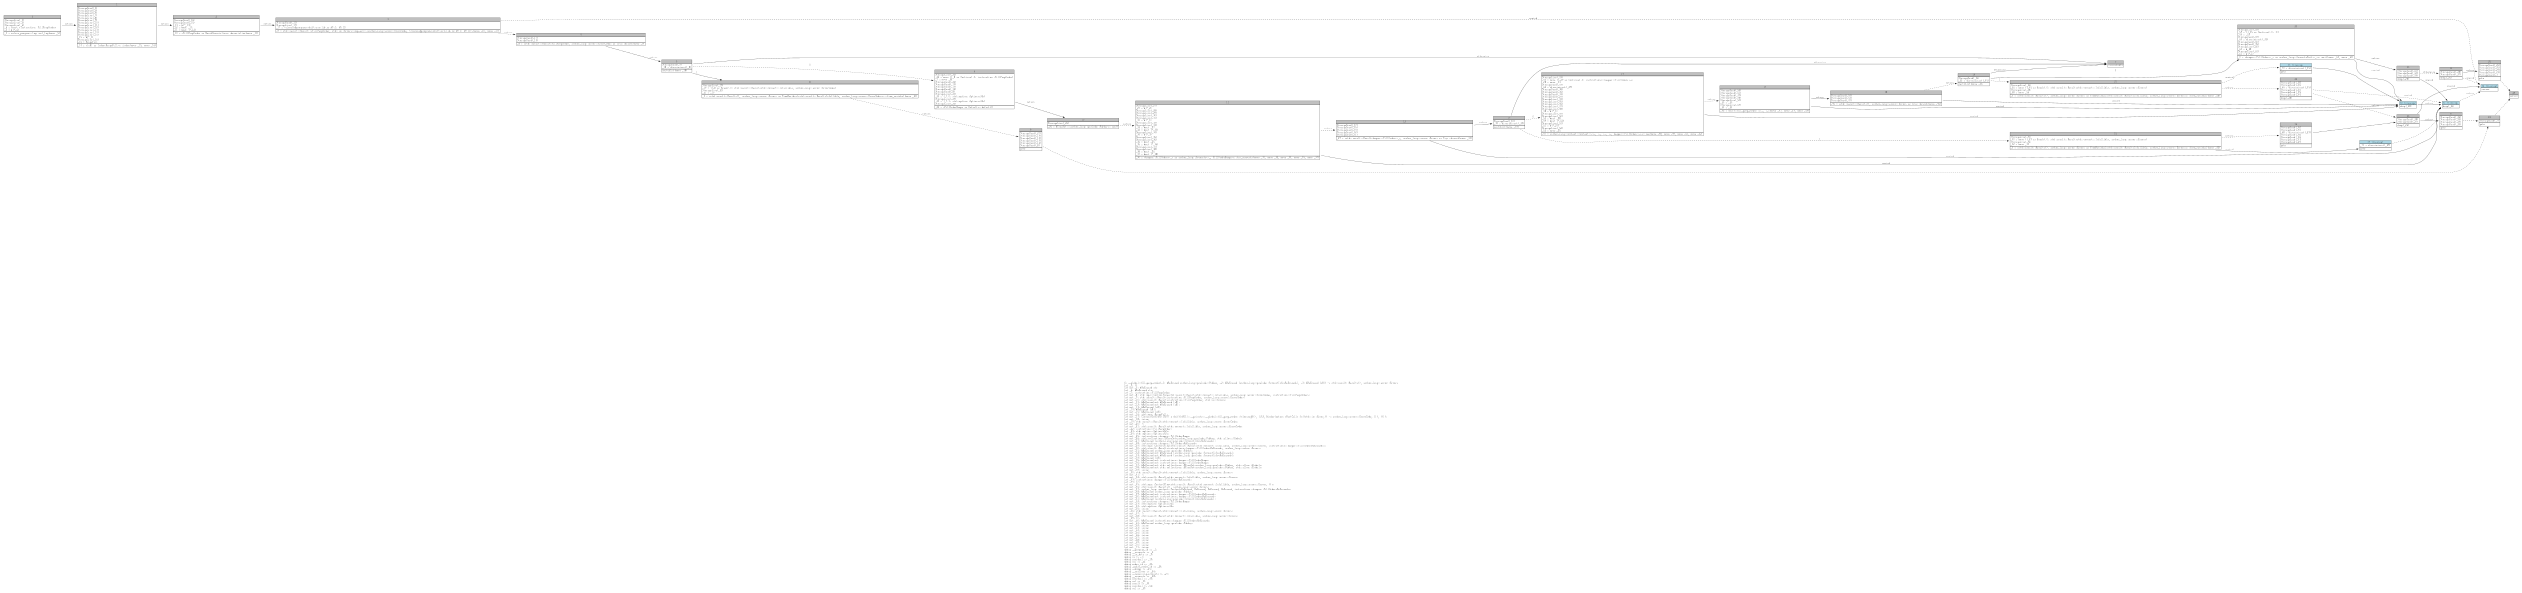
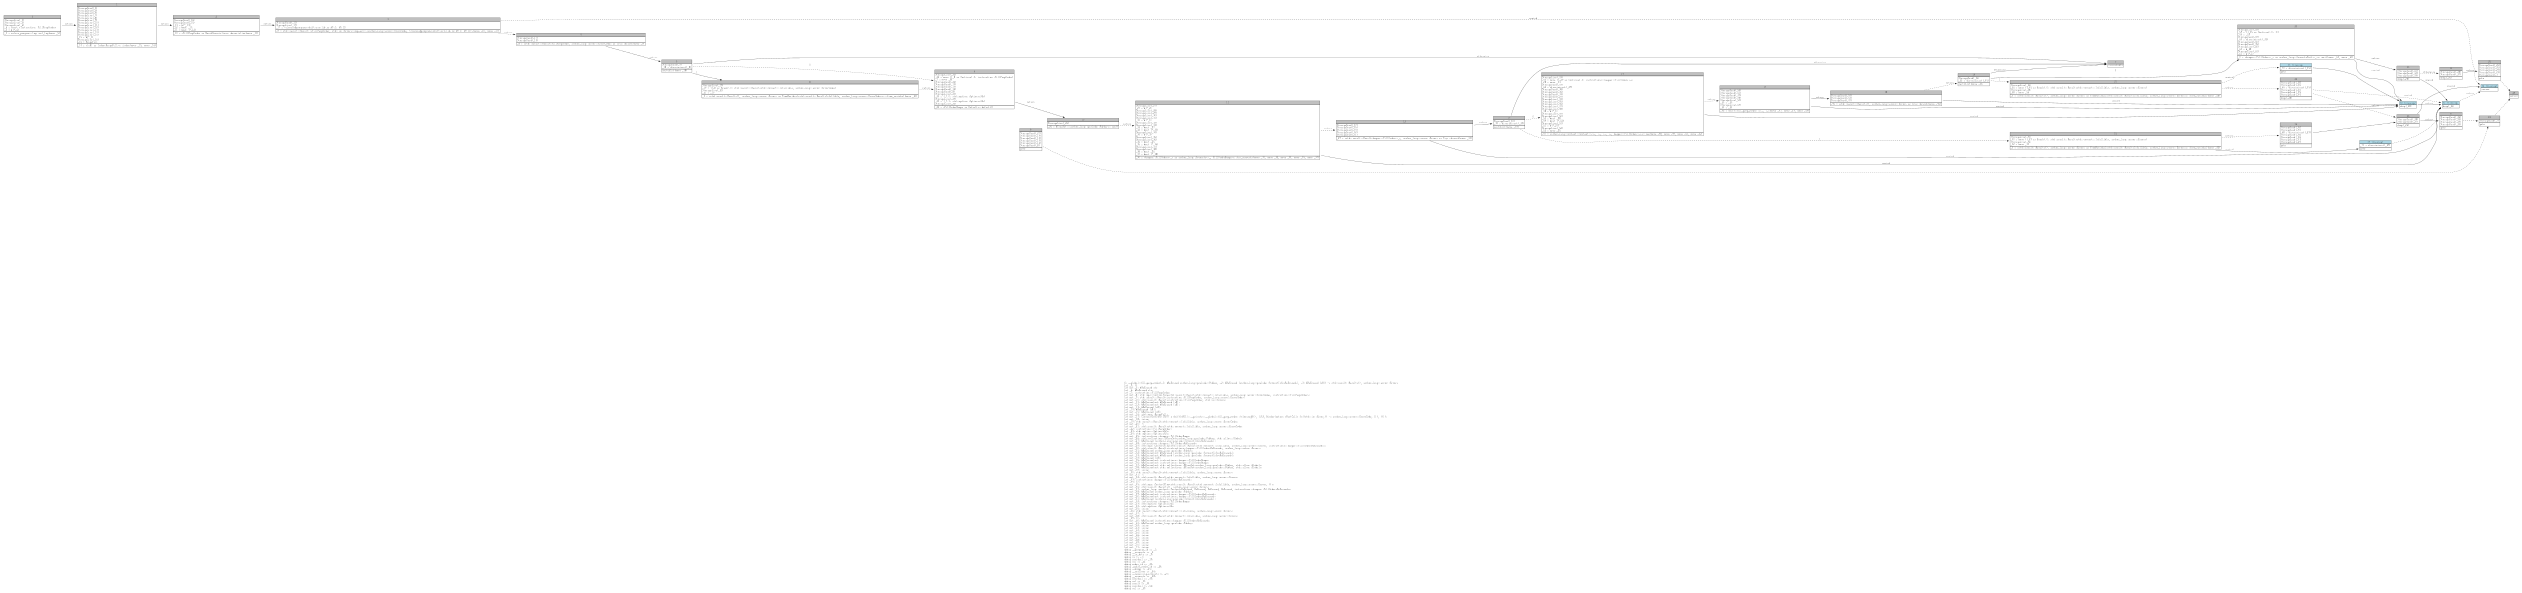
edge "24" -> "32 (cleanup)": removed, label "unwind"
edge "8" -> "9": now "8" -> "6"
